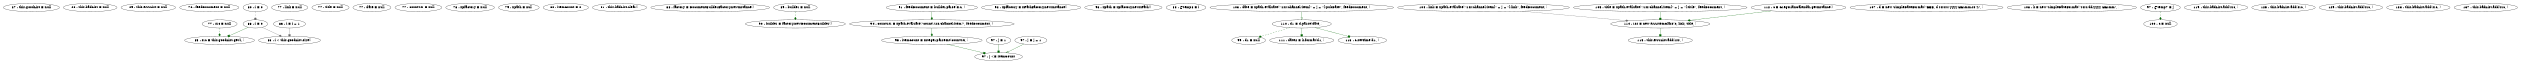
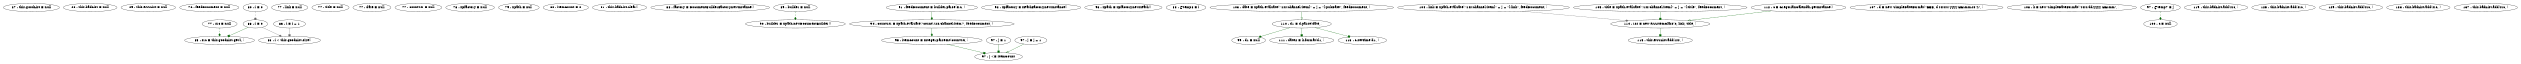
edge "112 : c = GregorianCalendar.getInstance()" -> "114 : rss = new RSSItemClass(c, link, title, )": arrowhead diamond -> onormal
node "90 : builder = factory.newDocumentBuilder()": label "90 : builder = factory.newDocumentBuilder()" -> "90 : builder = xpath.newDocumentBuilder()"
edge "110 : d1 = d.parse(date, )" -> "99 : d1 = null": style dashed -> solid
